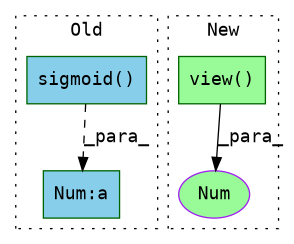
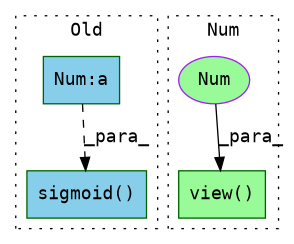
cluster "New": label "New" -> "Num"
edge "sigmoid()" -> "Num:a": reversed
edge "view()" -> "Num": reversed
